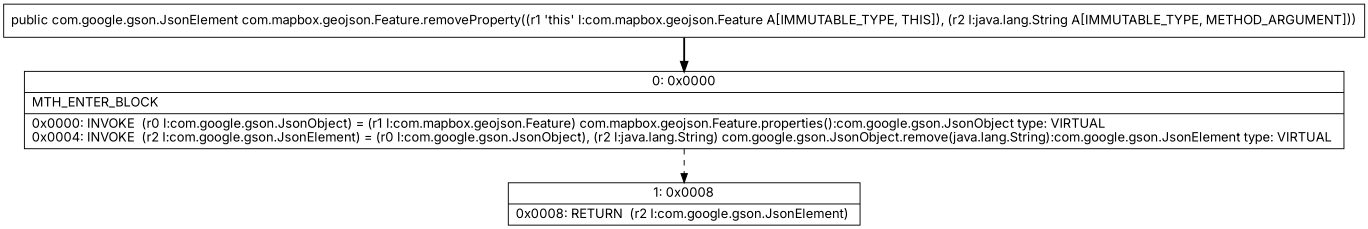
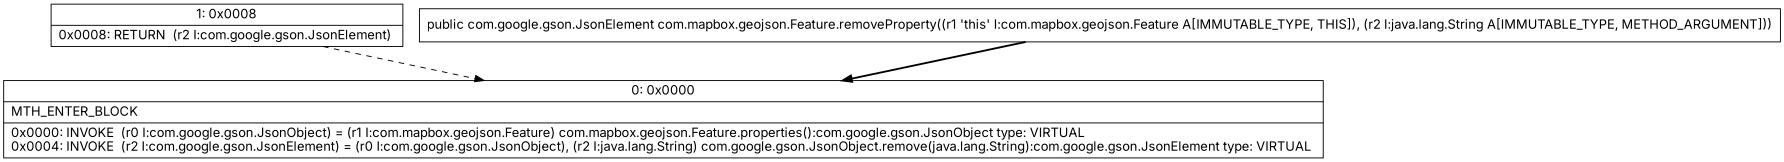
edge "0: 0x0000" -> "1: 0x0008": reversed
